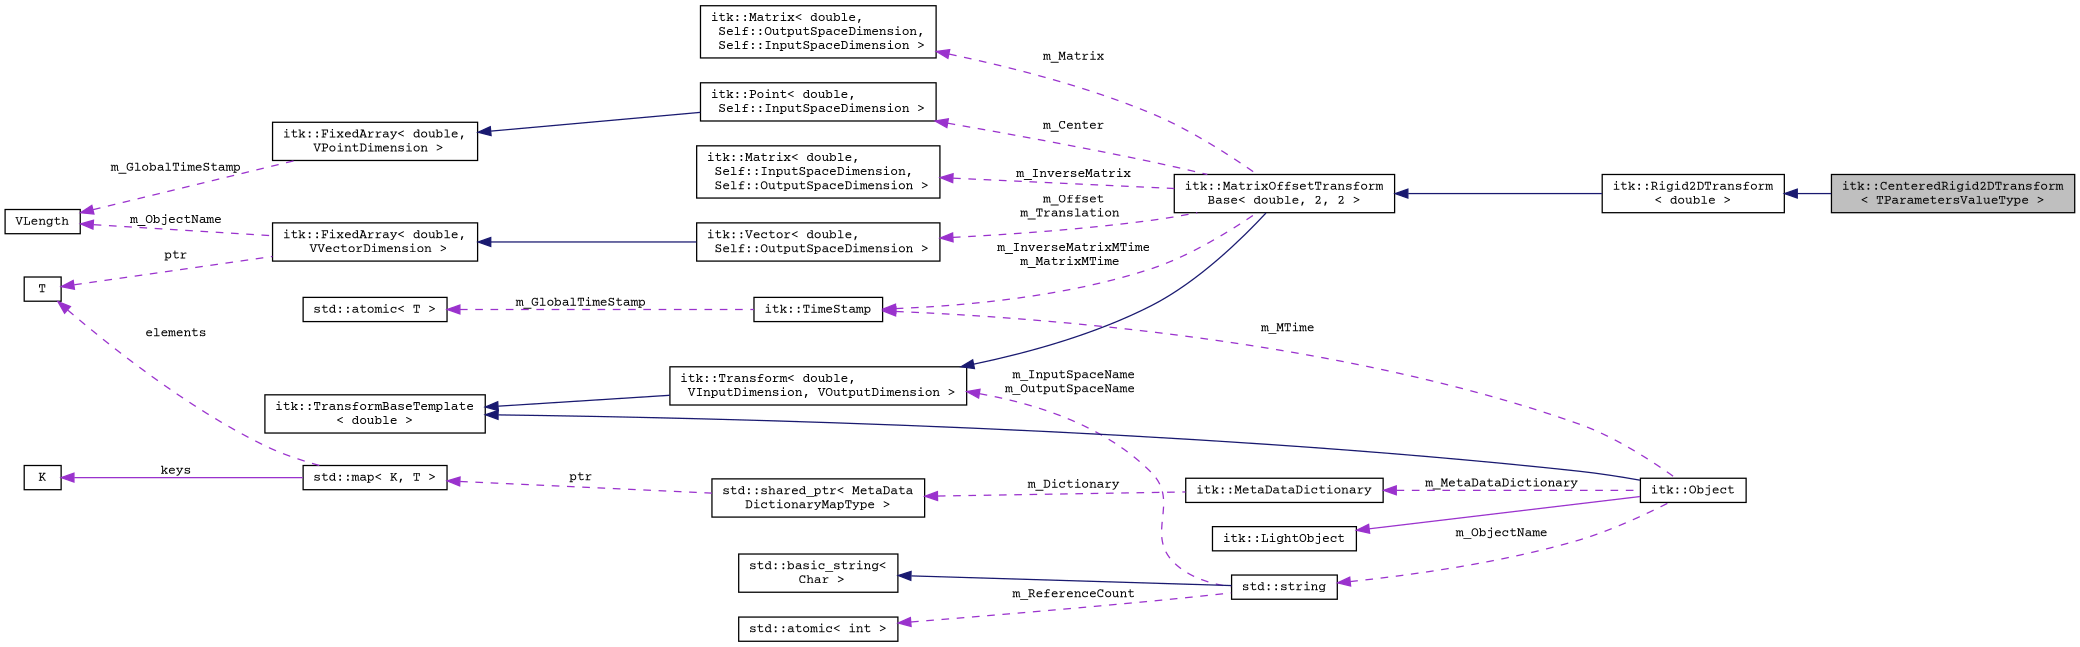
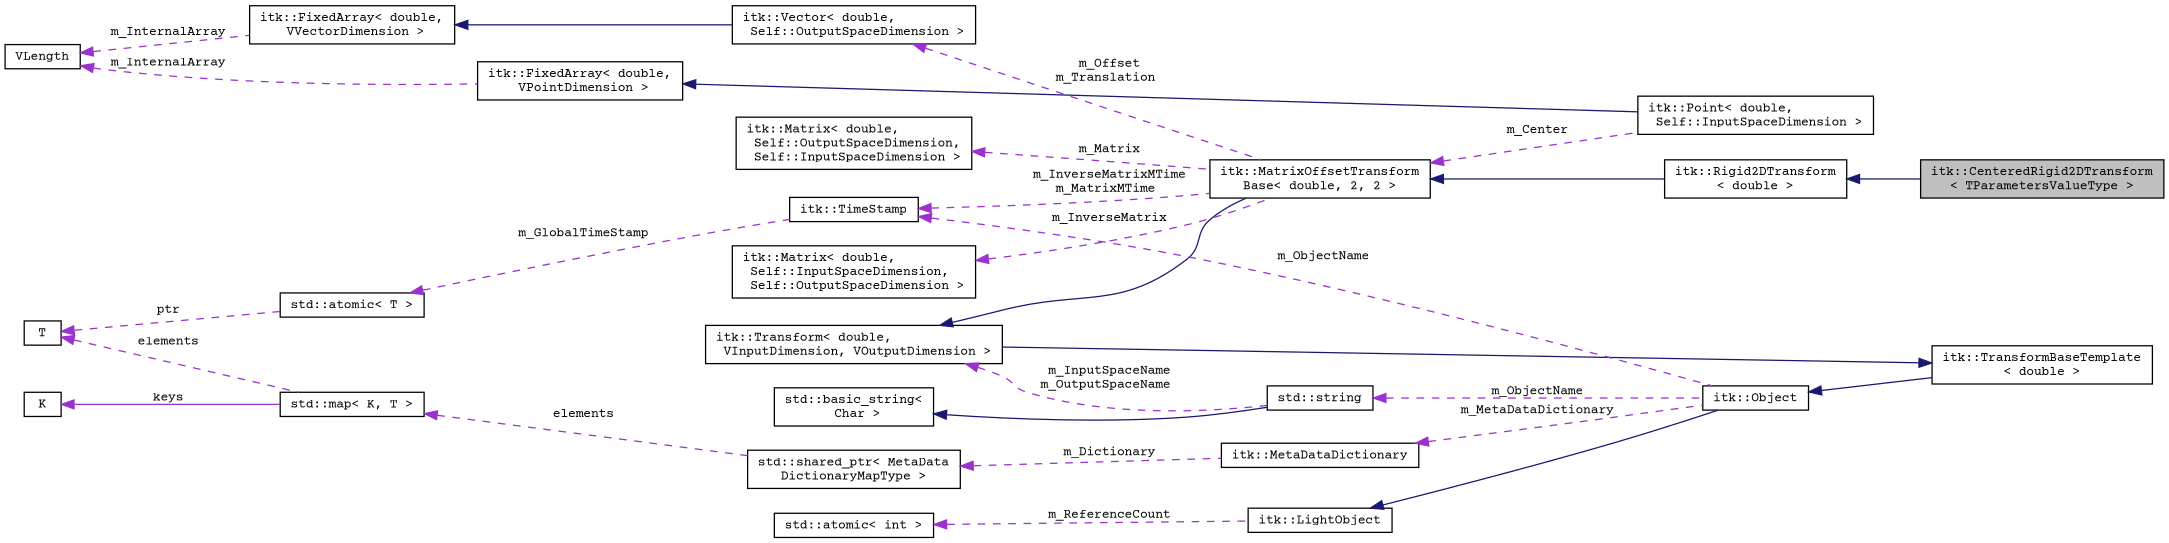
edge "itk::MatrixOffsetTransform Base< double, 2, 2 >" -> "itk::Point< double, Self::InputSpaceDimension >": reversed
edge "itk::FixedArray< double, VPointDimension >" -> "VLength": label " m_GlobalTimeStamp" -> " m_InternalArray"
edge "itk::FixedArray< double, VVectorDimension >" -> "VLength": label " m_ObjectName" -> " m_InternalArray"
edge "itk::FixedArray< double, VVectorDimension >" -> "T": now "std::atomic< T >" -> "T"
edge "itk::Object" -> "itk::TimeStamp": label " m_MTime" -> " m_ObjectName"
edge "itk::Object" -> "itk::TransformBaseTemplate < double >": reversed
edge "std::shared_ptr< MetaData DictionaryMapType >" -> "std::map< K, T >": label " ptr" -> " elements"
edge "itk::Object" -> "itk::LightObject": color darkorchid3 -> midnightblue
edge "std::string" -> "std::atomic< int >": now "itk::LightObject" -> "std::atomic< int >"
